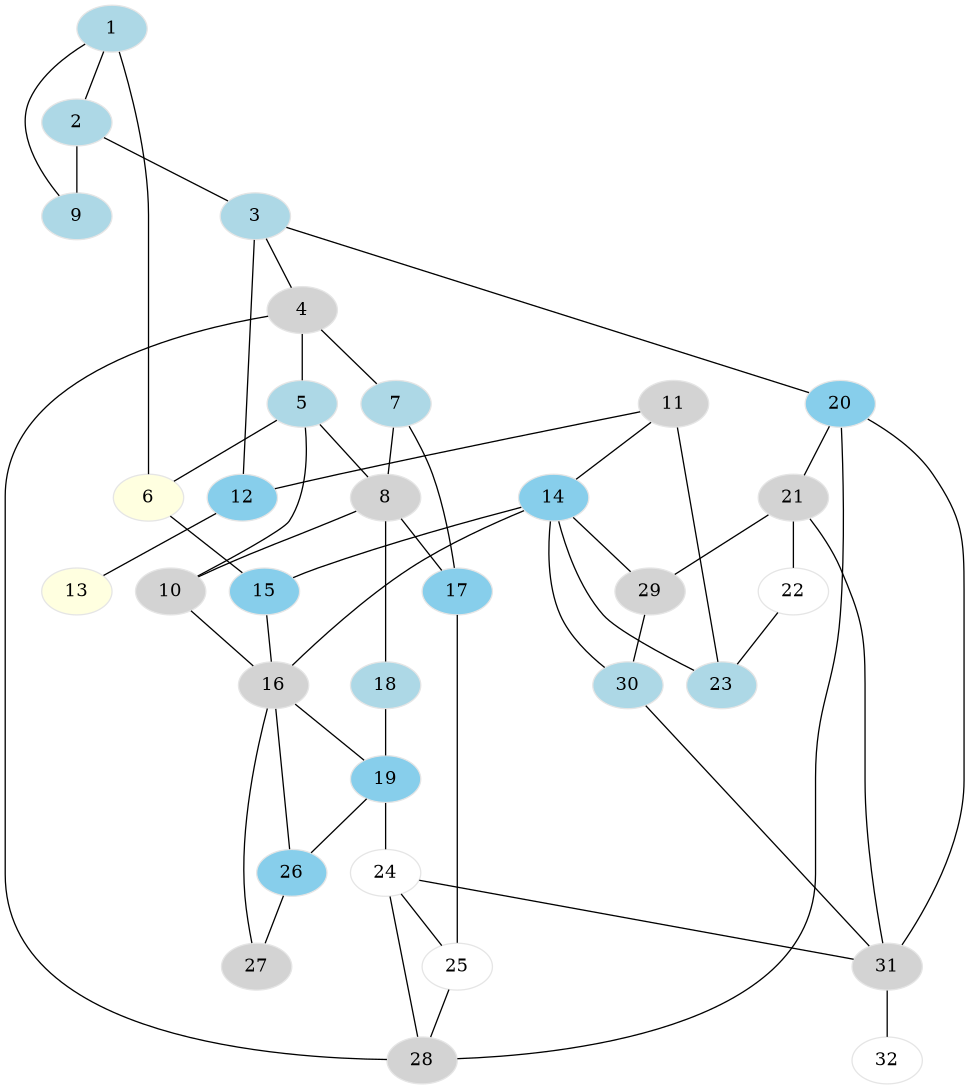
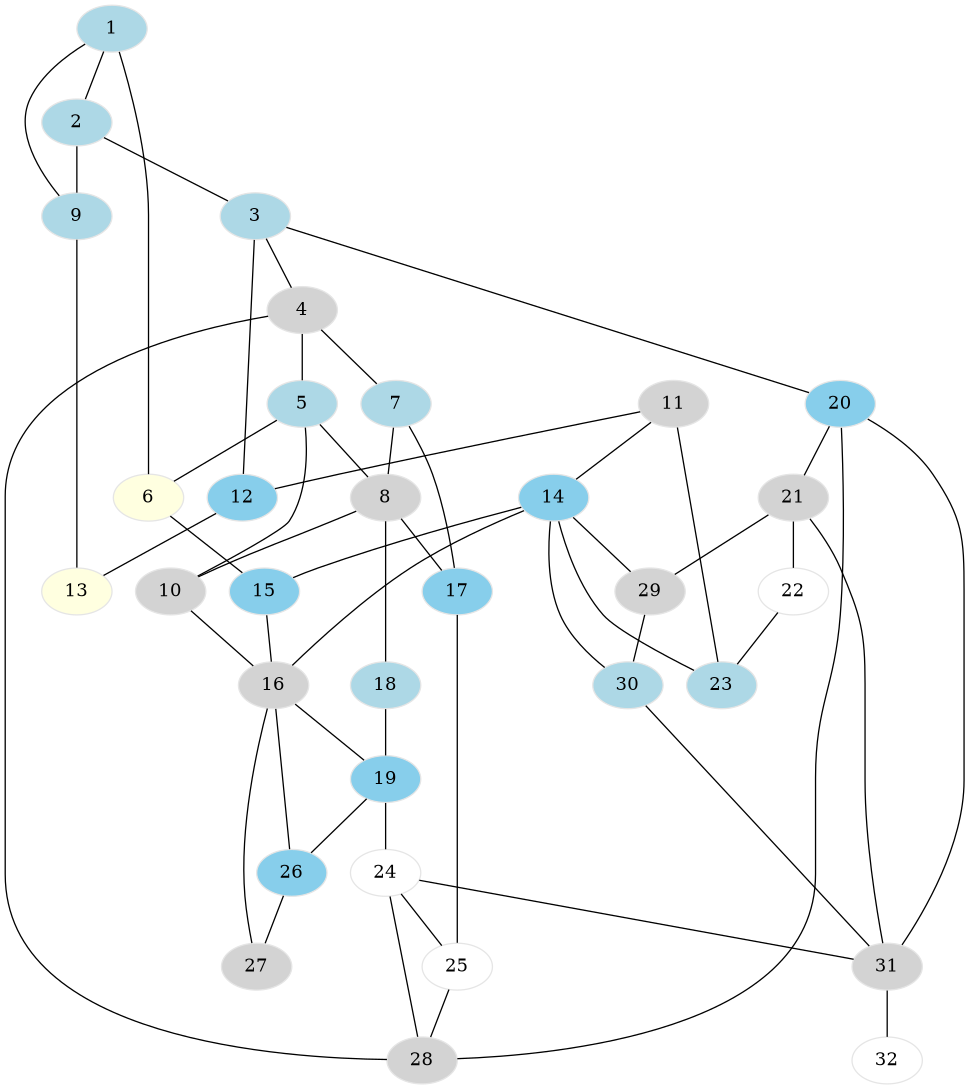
edge "9" -- "13": added
